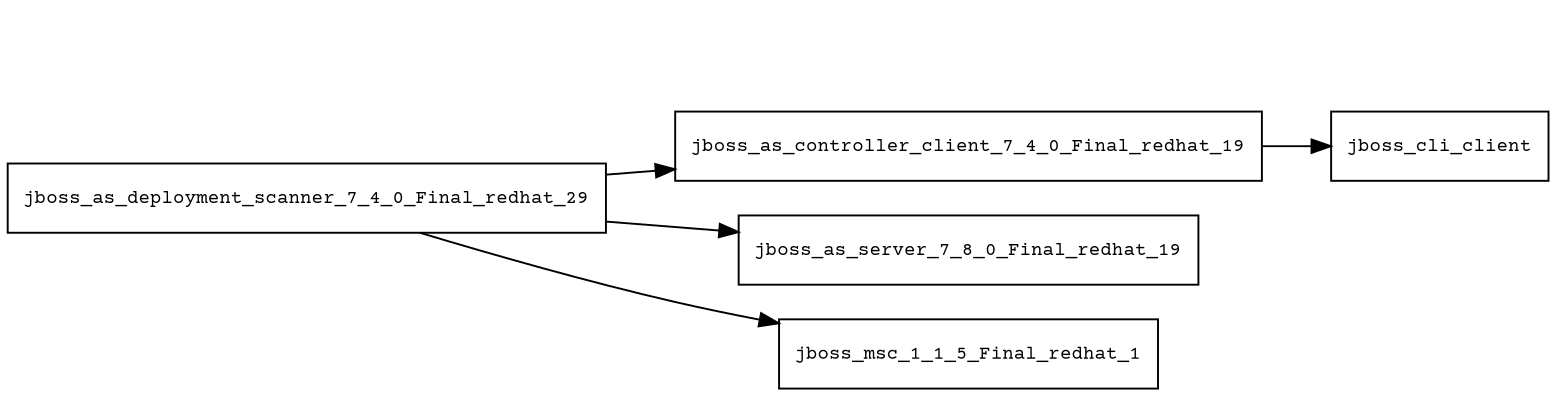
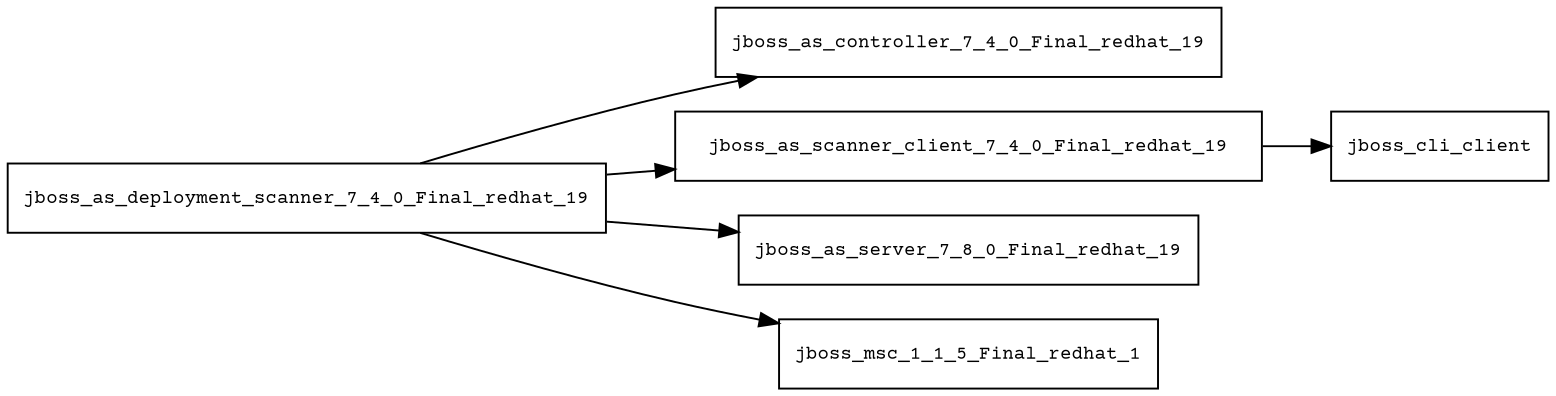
node "jboss_as_controller_7_4_0_Final_redhat_19": added
node "jboss_as_controller_client_7_4_0_Final_redhat_19": label "jboss_as_controller_client_7_4_0_Final_redhat_19" -> "jboss_as_scanner_client_7_4_0_Final_redhat_19"
node "jboss_as_deployment_scanner_7_4_0_Final_redhat_29": label "jboss_as_deployment_scanner_7_4_0_Final_redhat_29" -> "jboss_as_deployment_scanner_7_4_0_Final_redhat_19"
